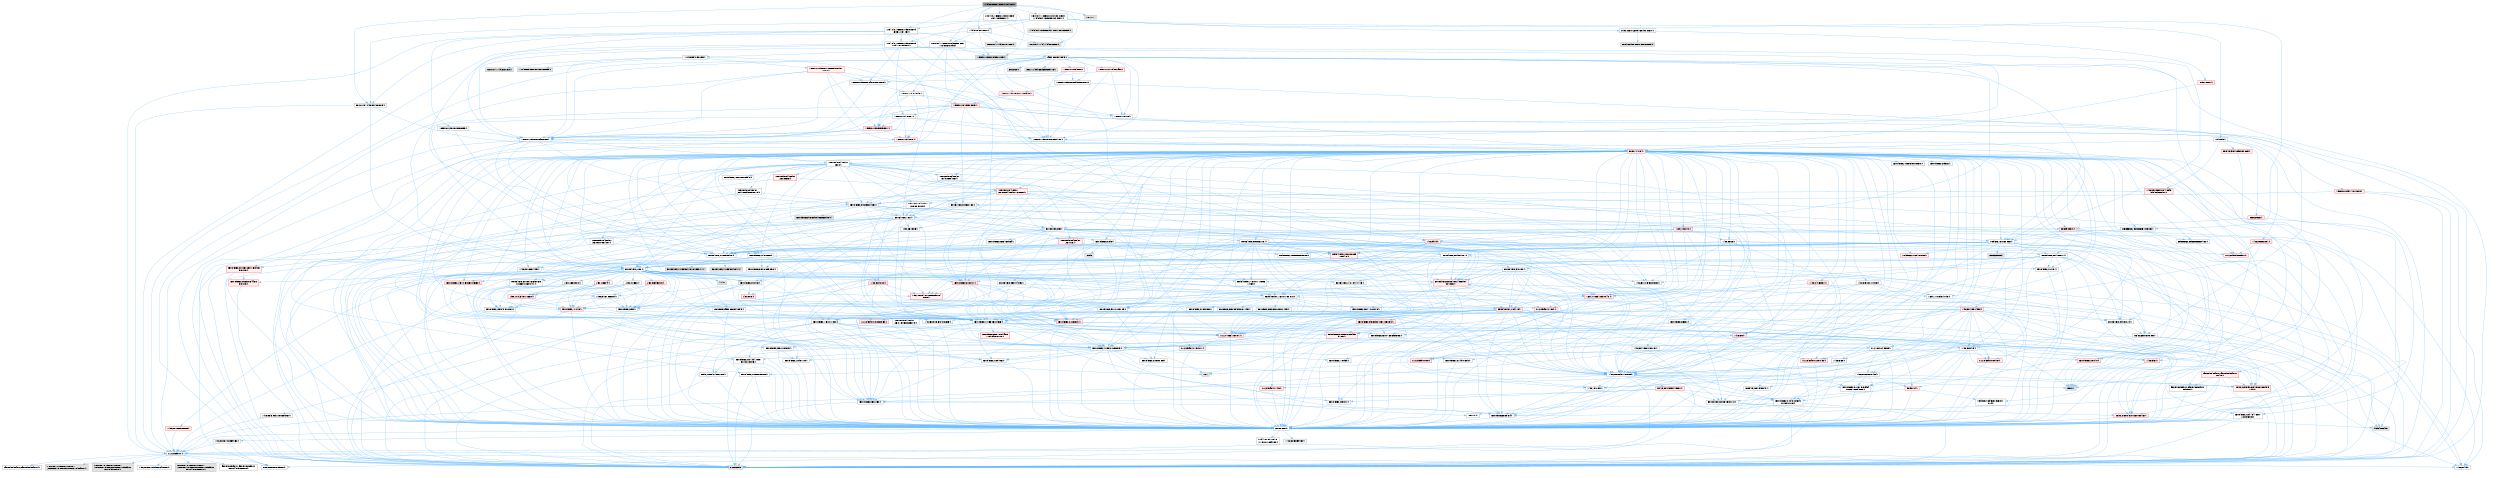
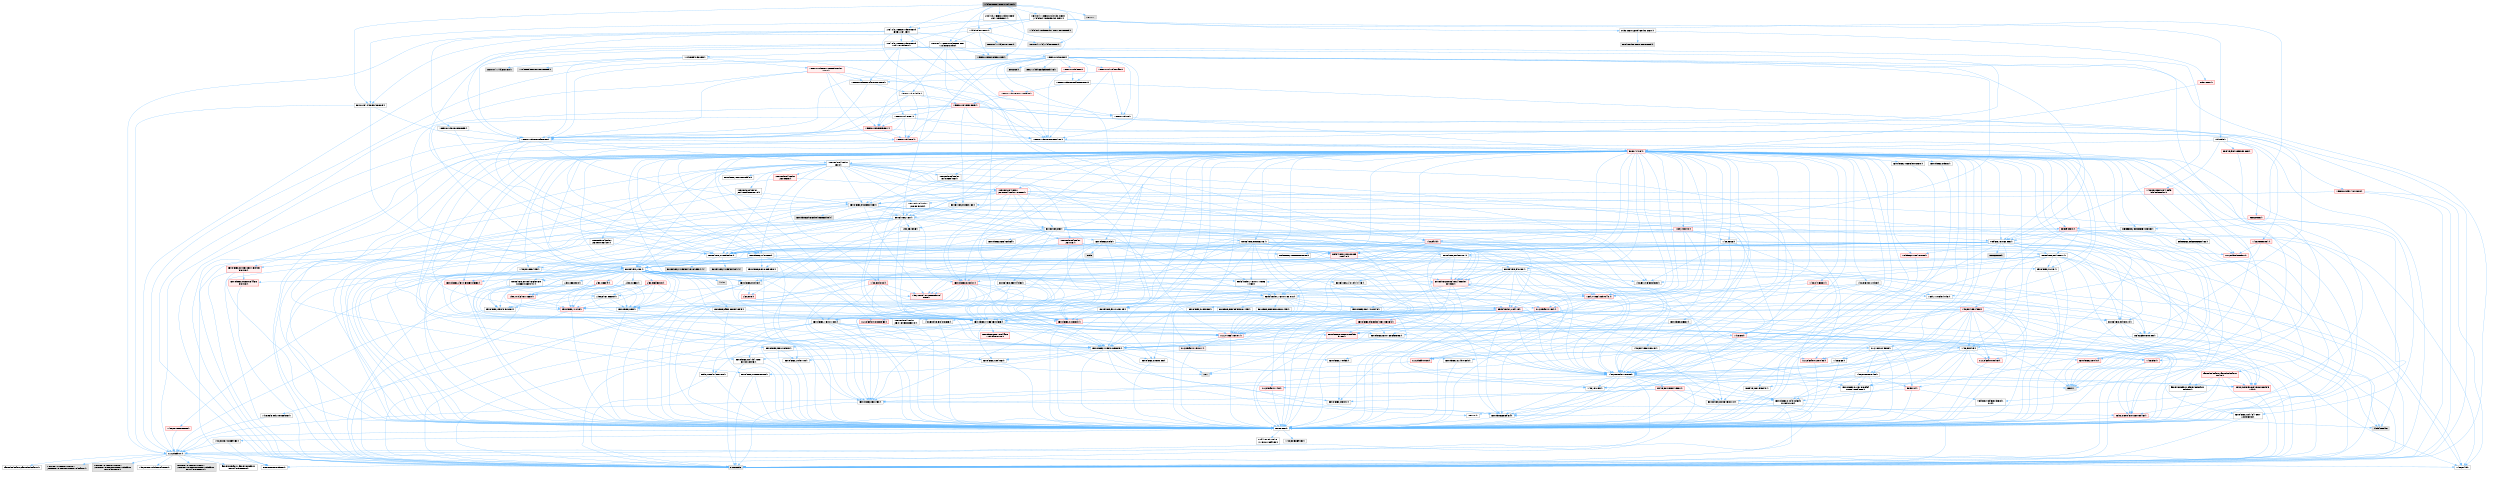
node "GetTypeHashable.h": label "GetTypeHashable.h" -> "MetasoundRouter.h"
